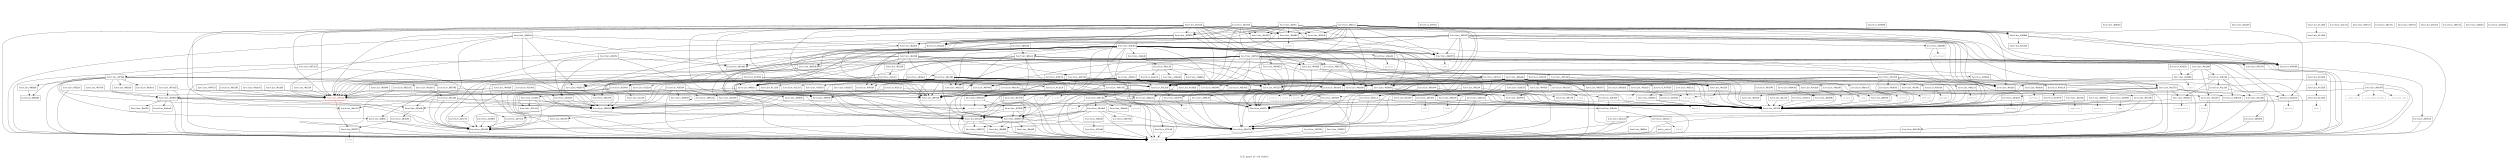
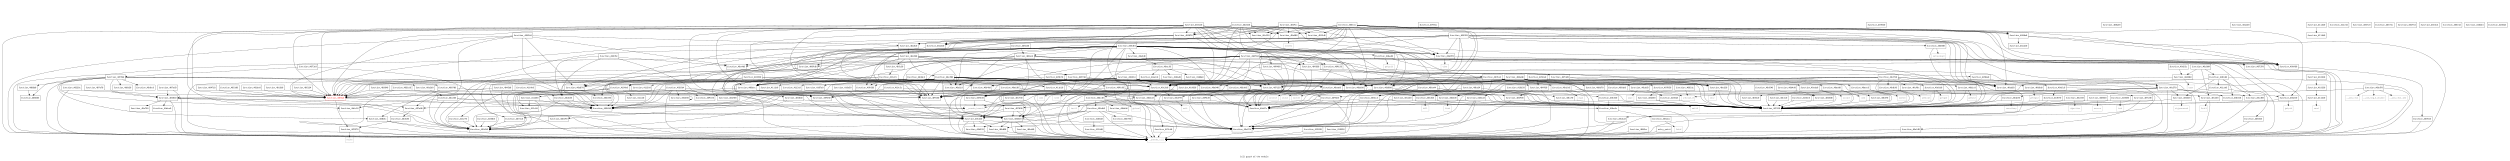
edge "function_407ef0" -> "function_409f80": removed
